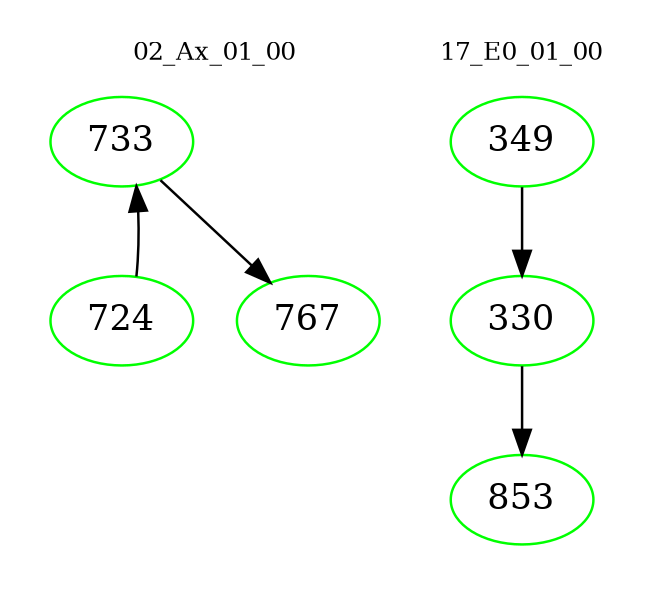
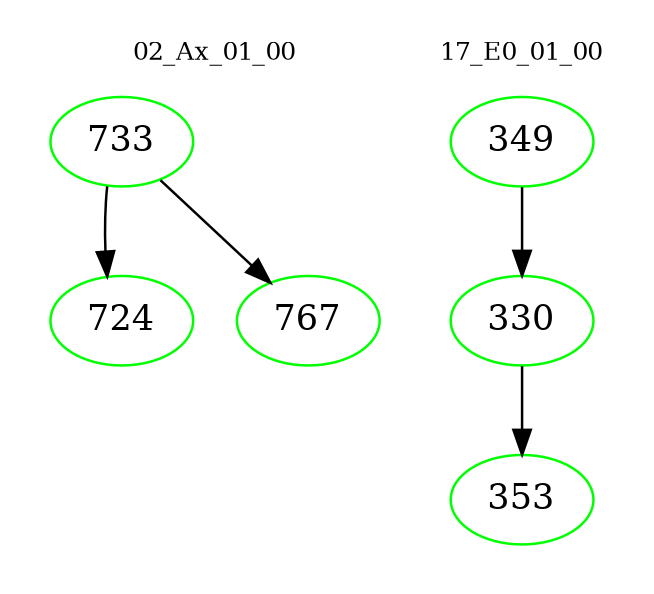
edge "724" -> "733": reversed
node "853": label "853" -> "353"
